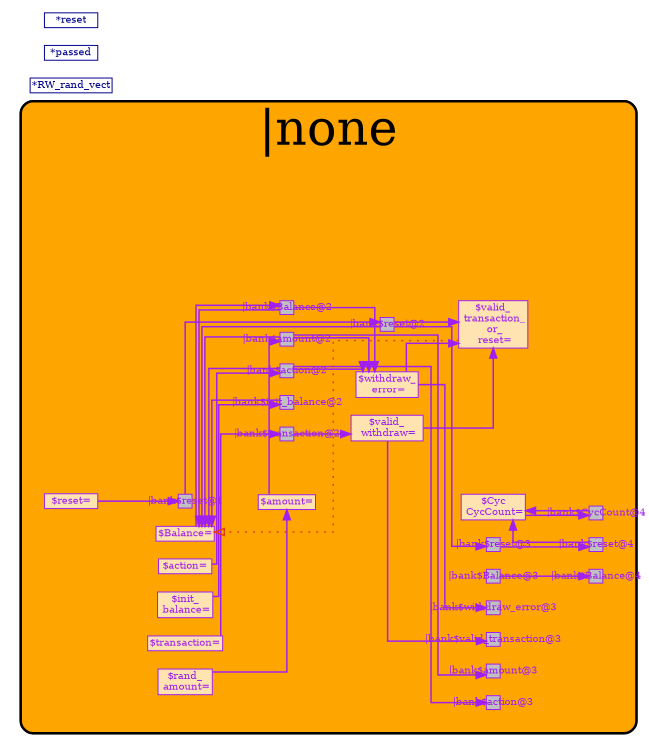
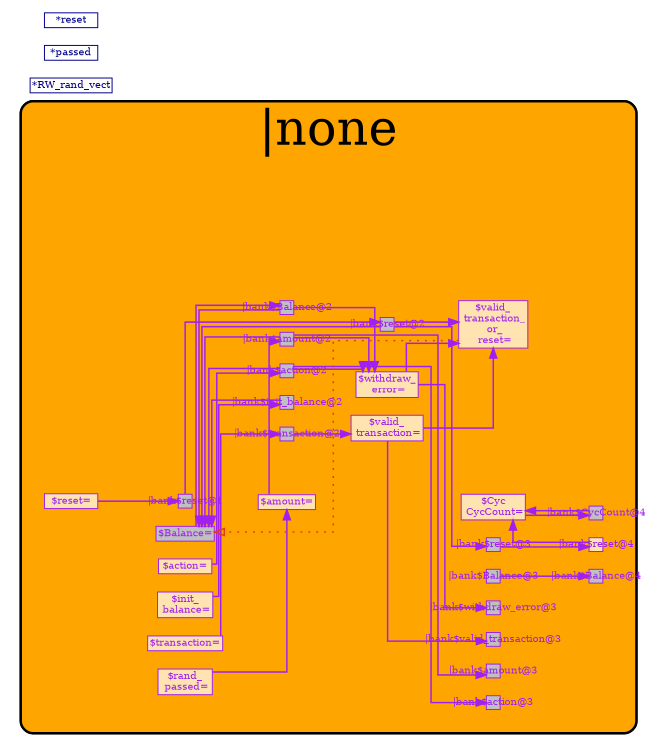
node "$valid_ withdraw=": label "$valid_ withdraw=" -> "$valid_ transaction="
node "$Balance=": fillcolor #ffffffb0 -> grey
node "|bank$reset@4": fillcolor grey -> #ffffffb0
node "$rand_ amount=": label "$rand_ amount=" -> "$rand_ passed="
